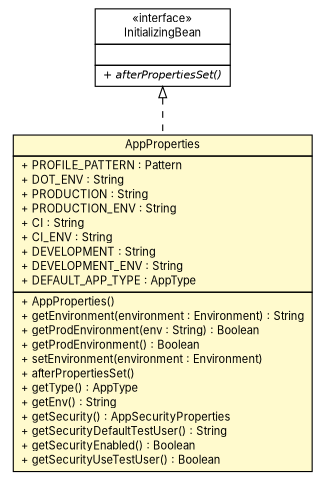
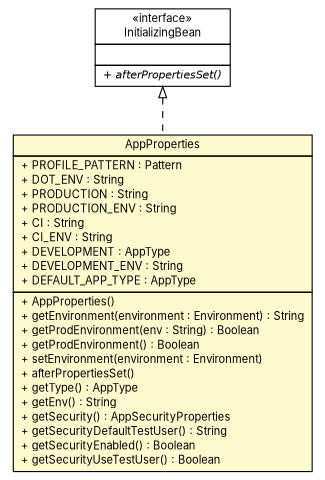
node "AppProperties": text "+ DEVELOPMENT : String" -> "+ DEVELOPMENT : AppType"
